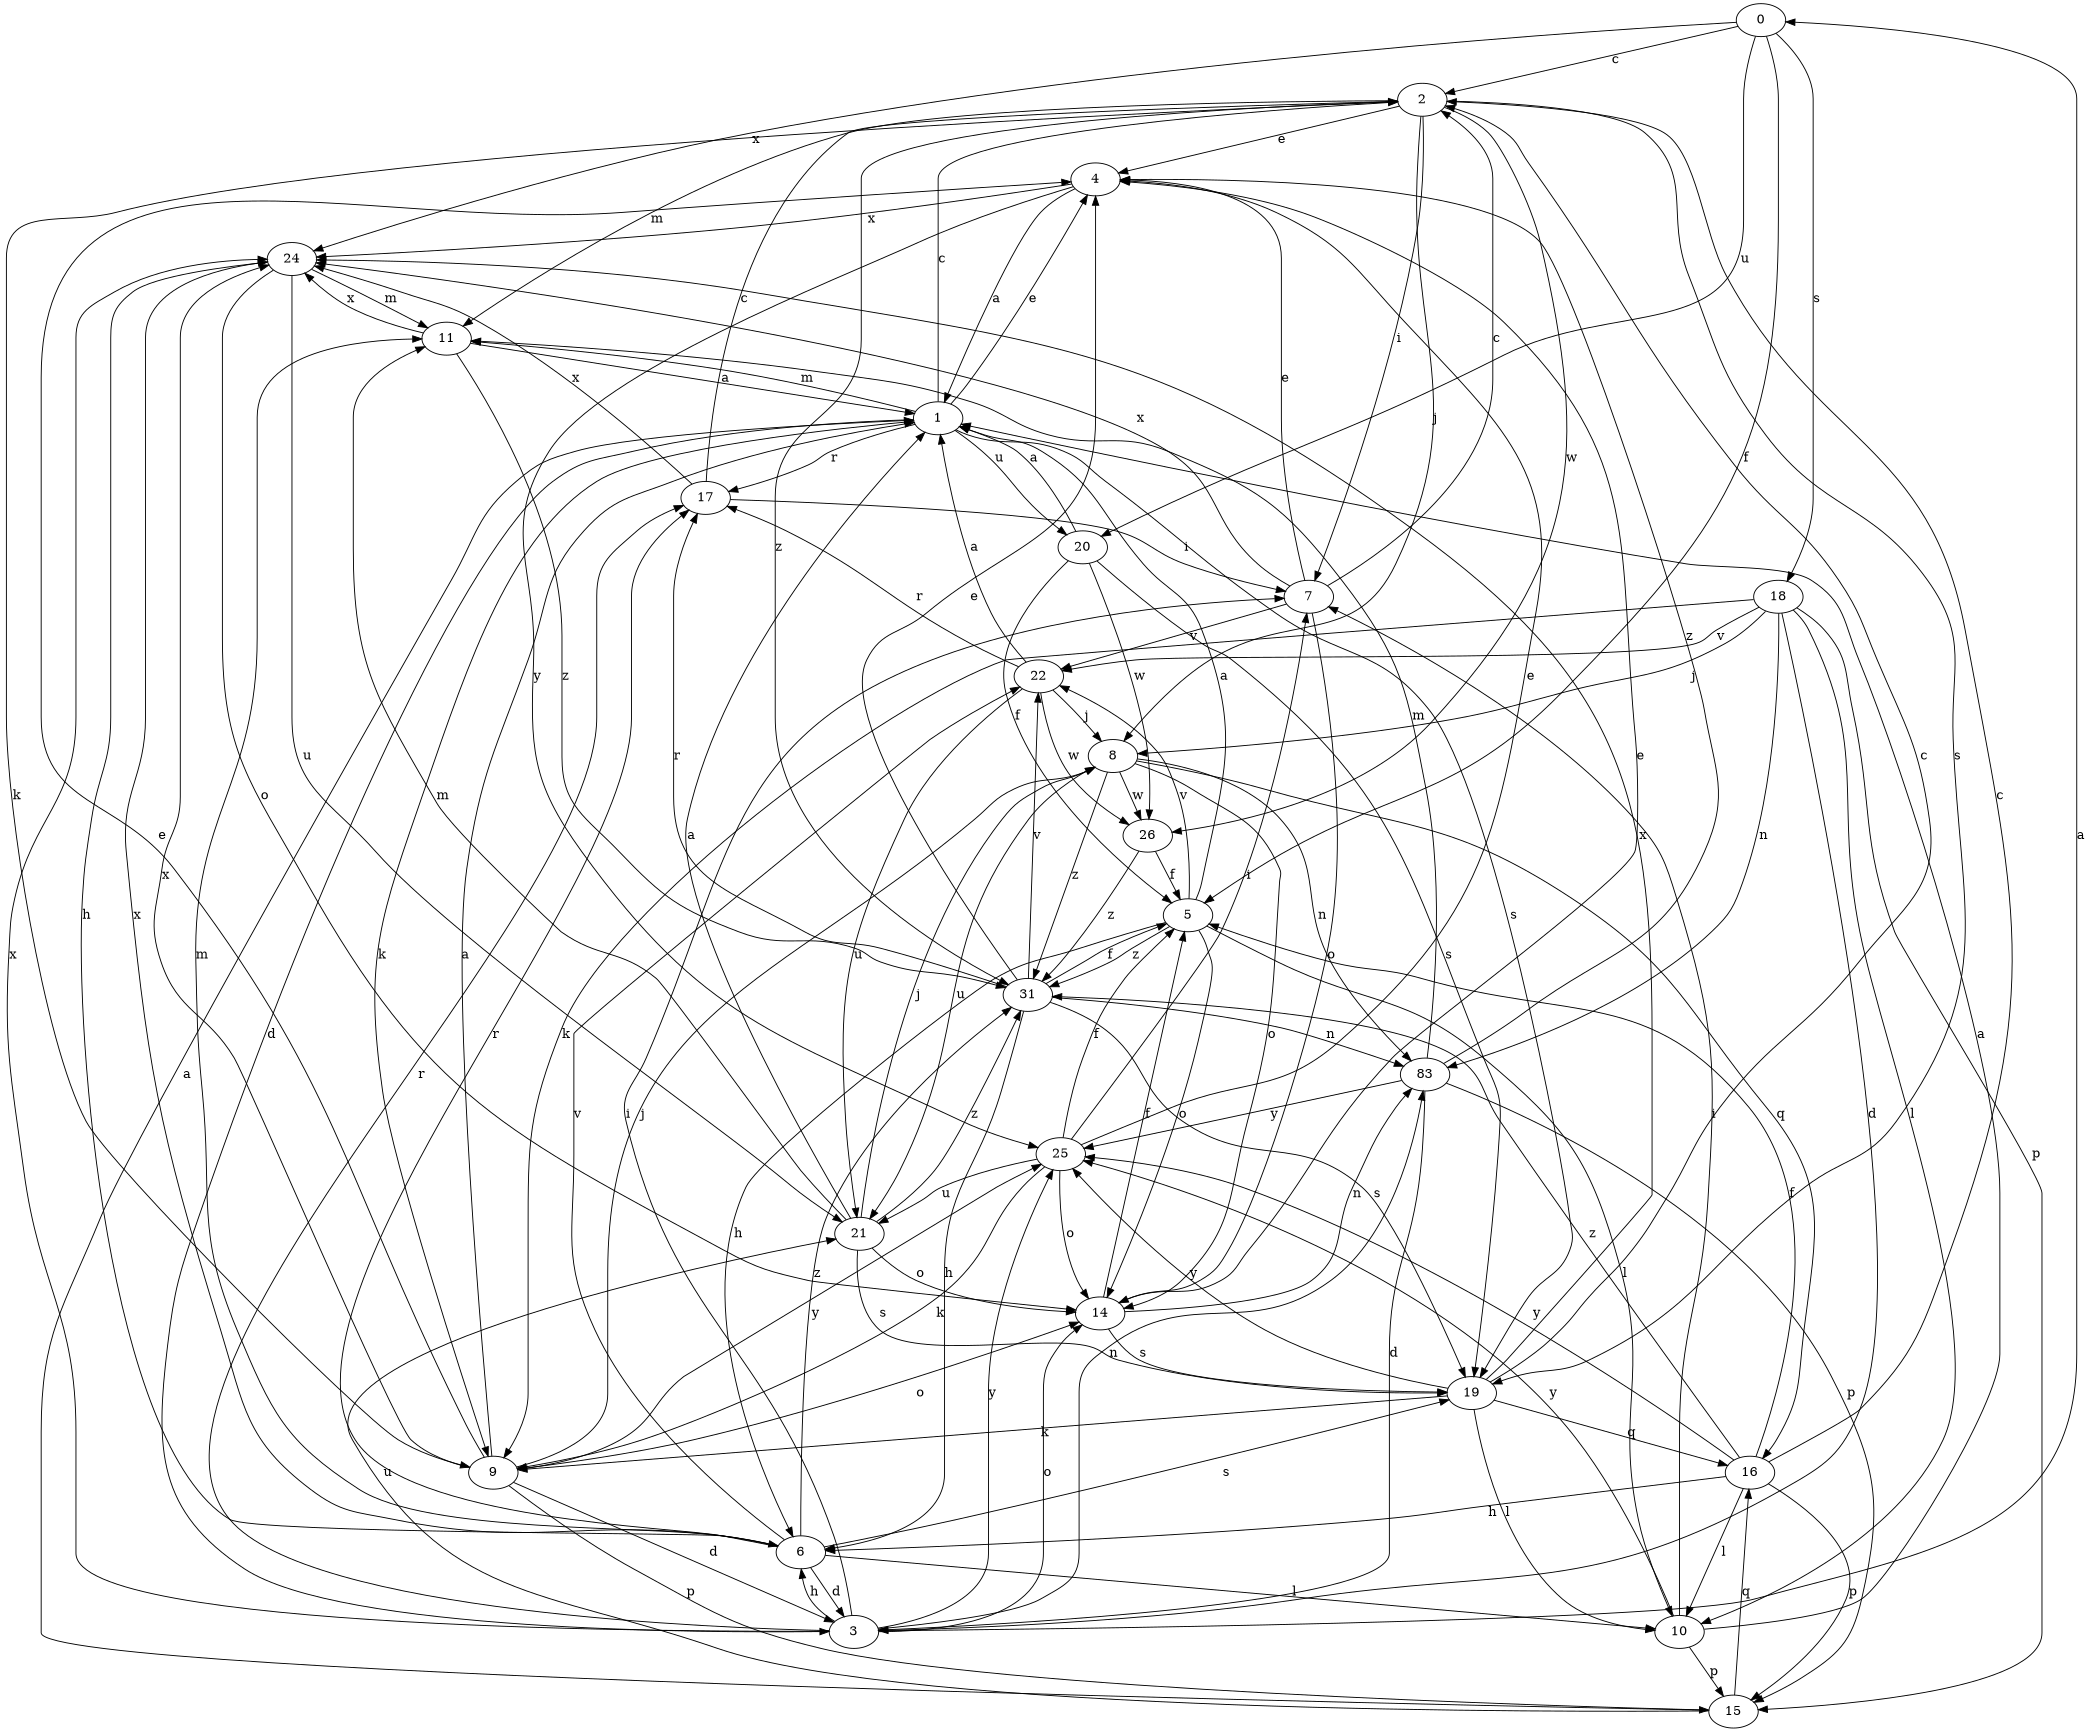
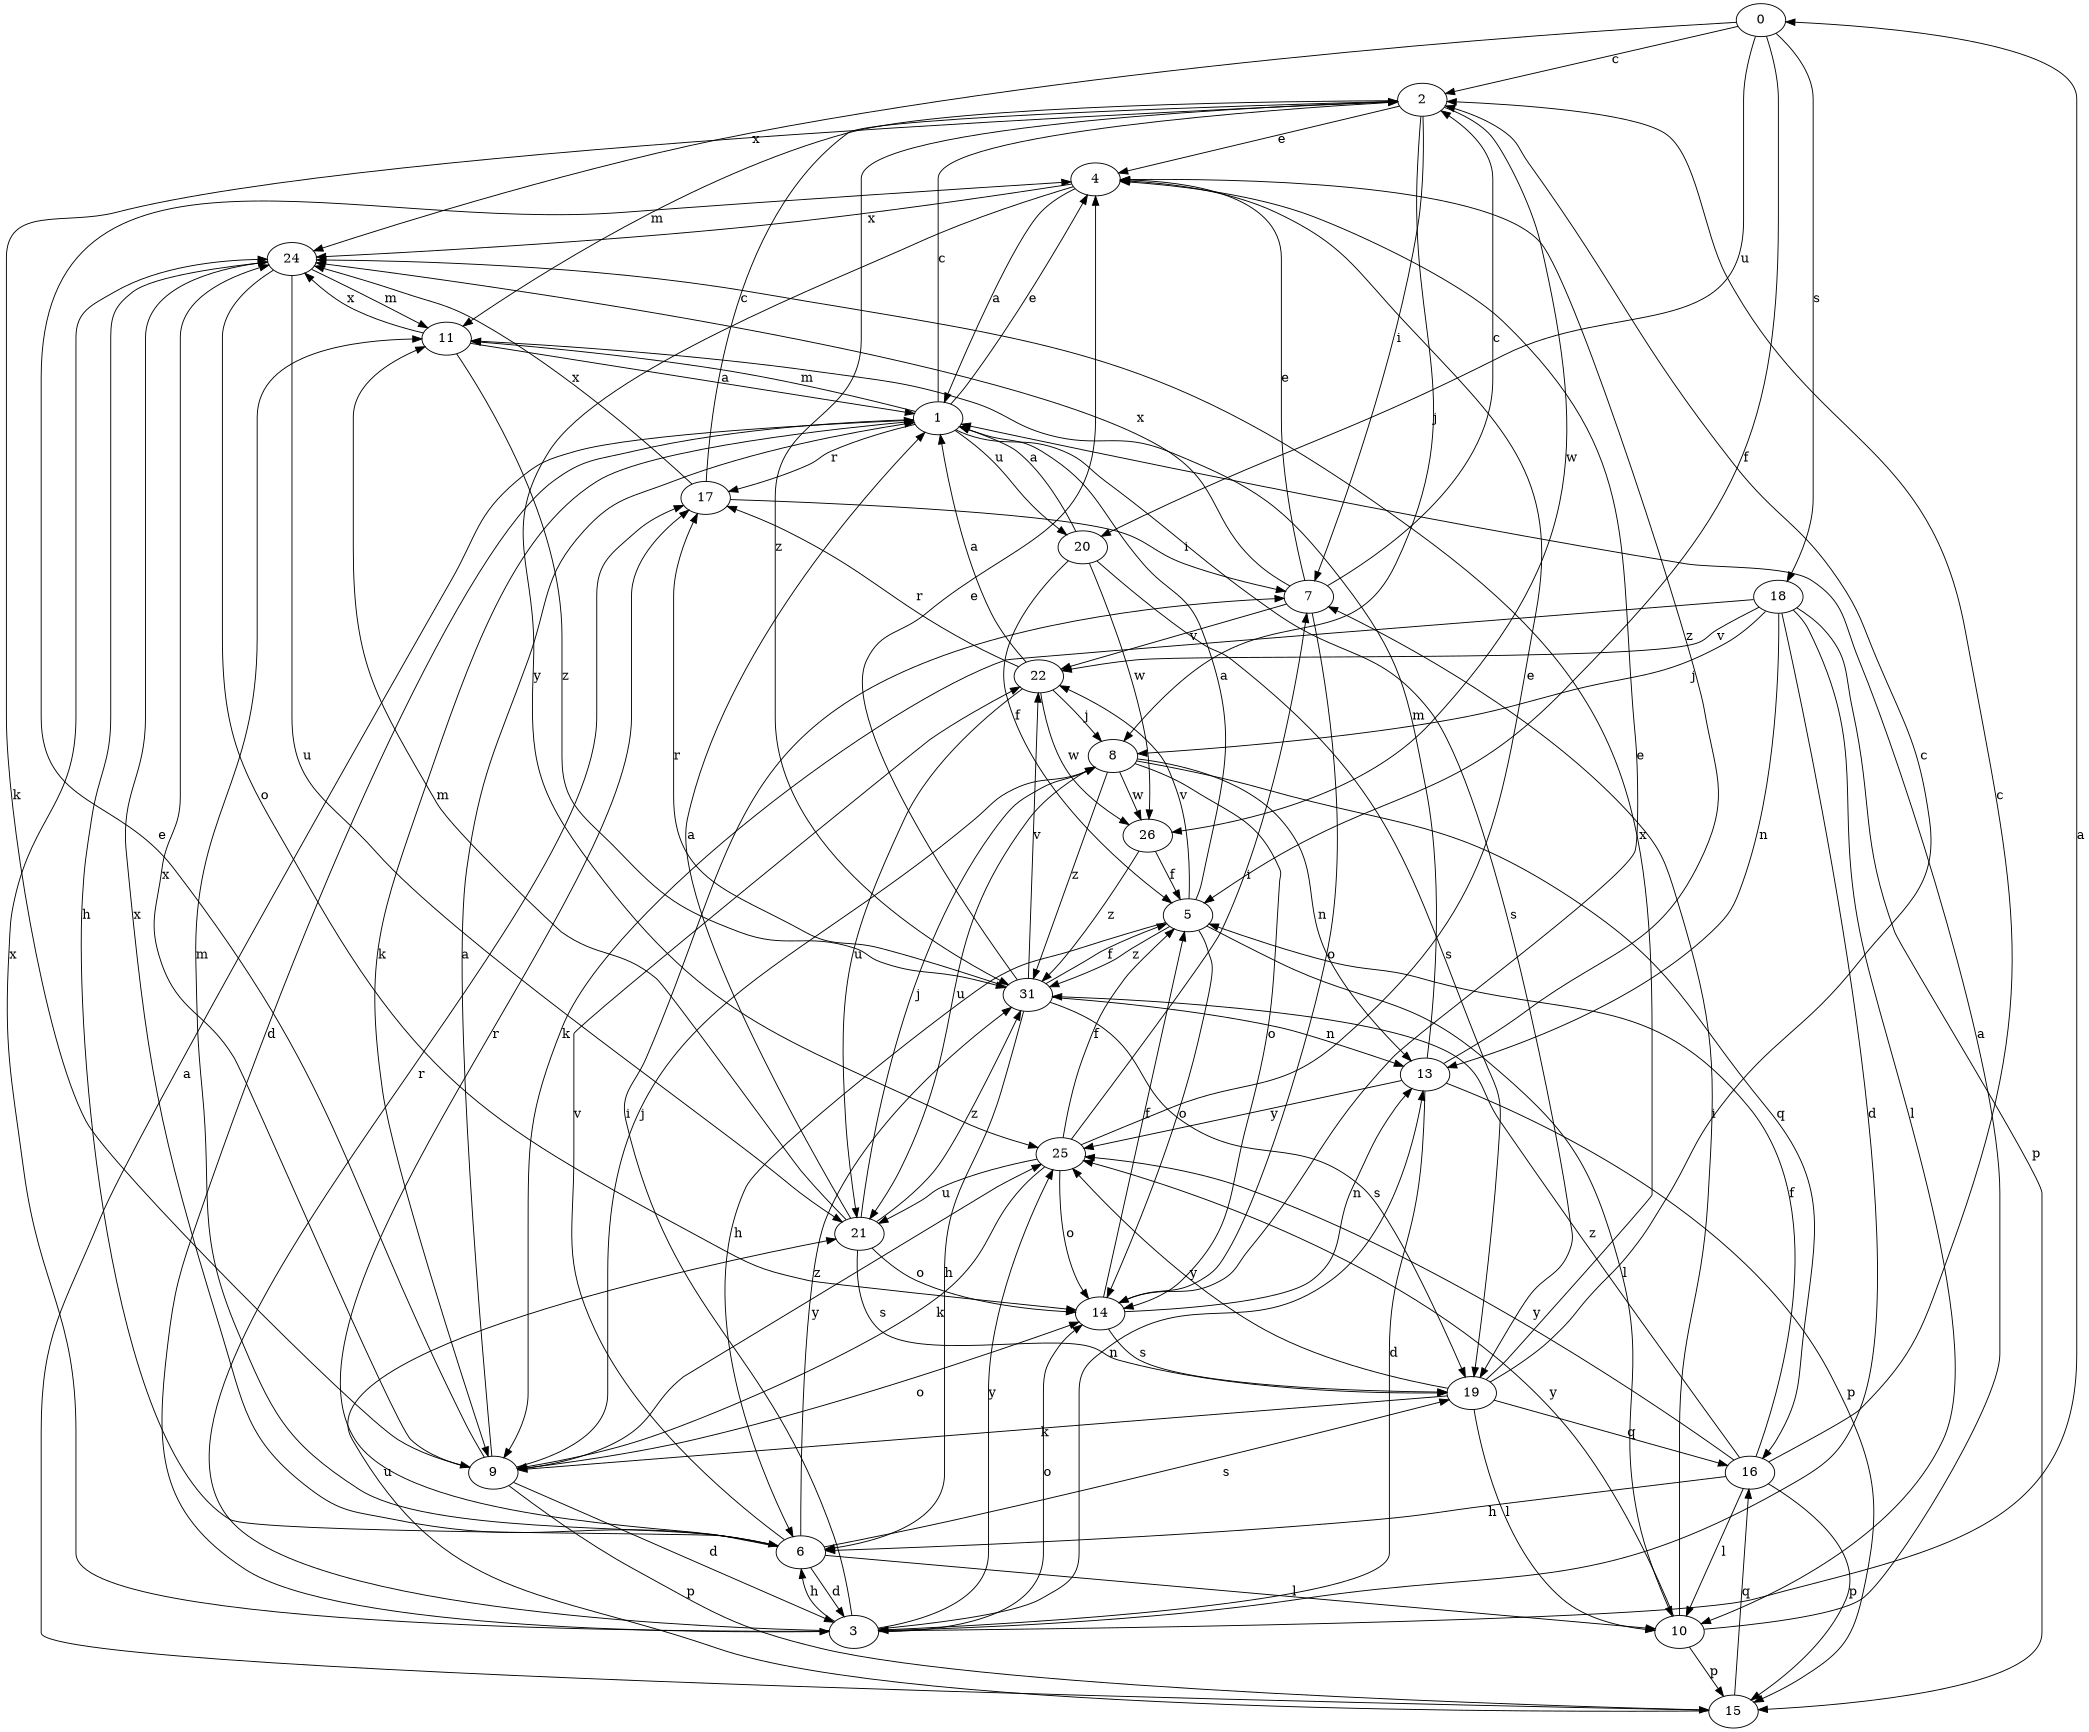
edge "2" -> "19": removed, label "s"
node "83": label "83" -> "13"
